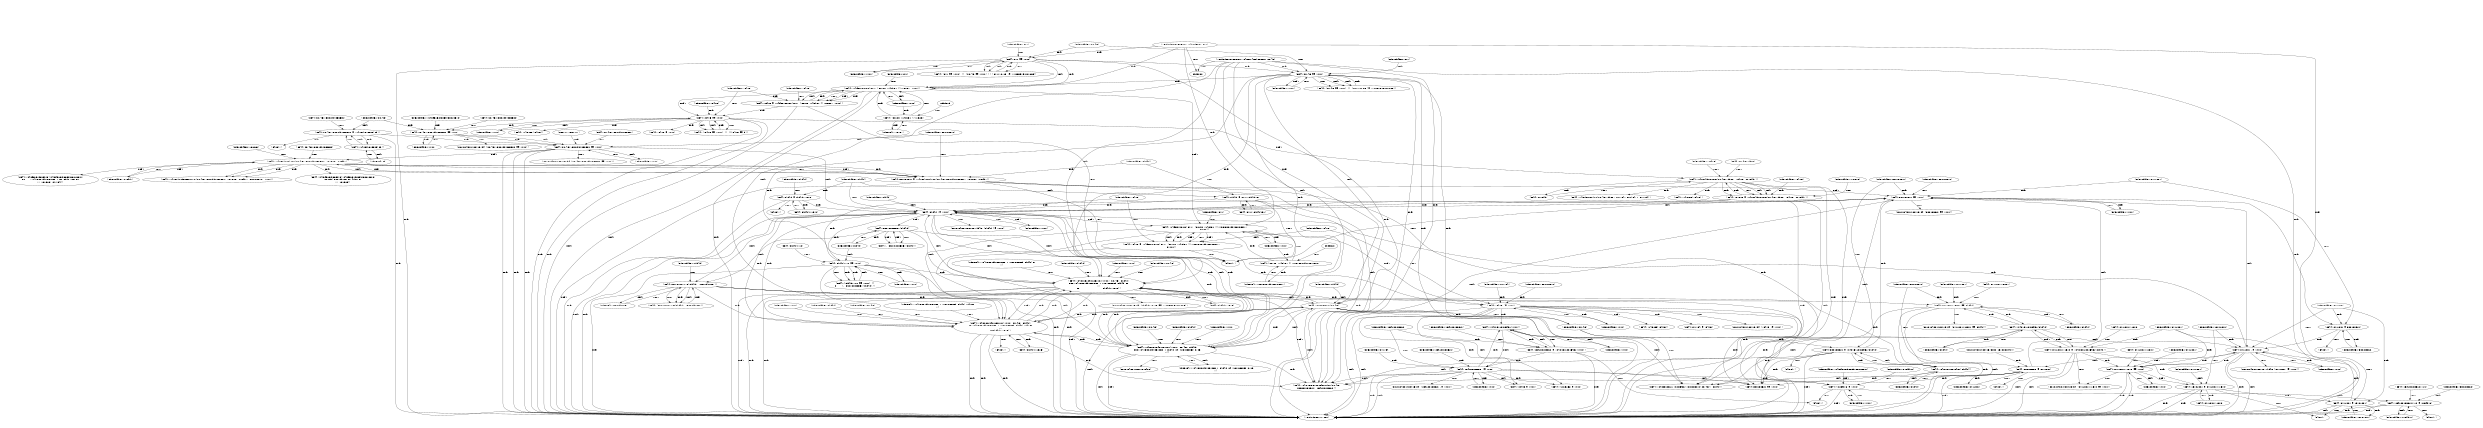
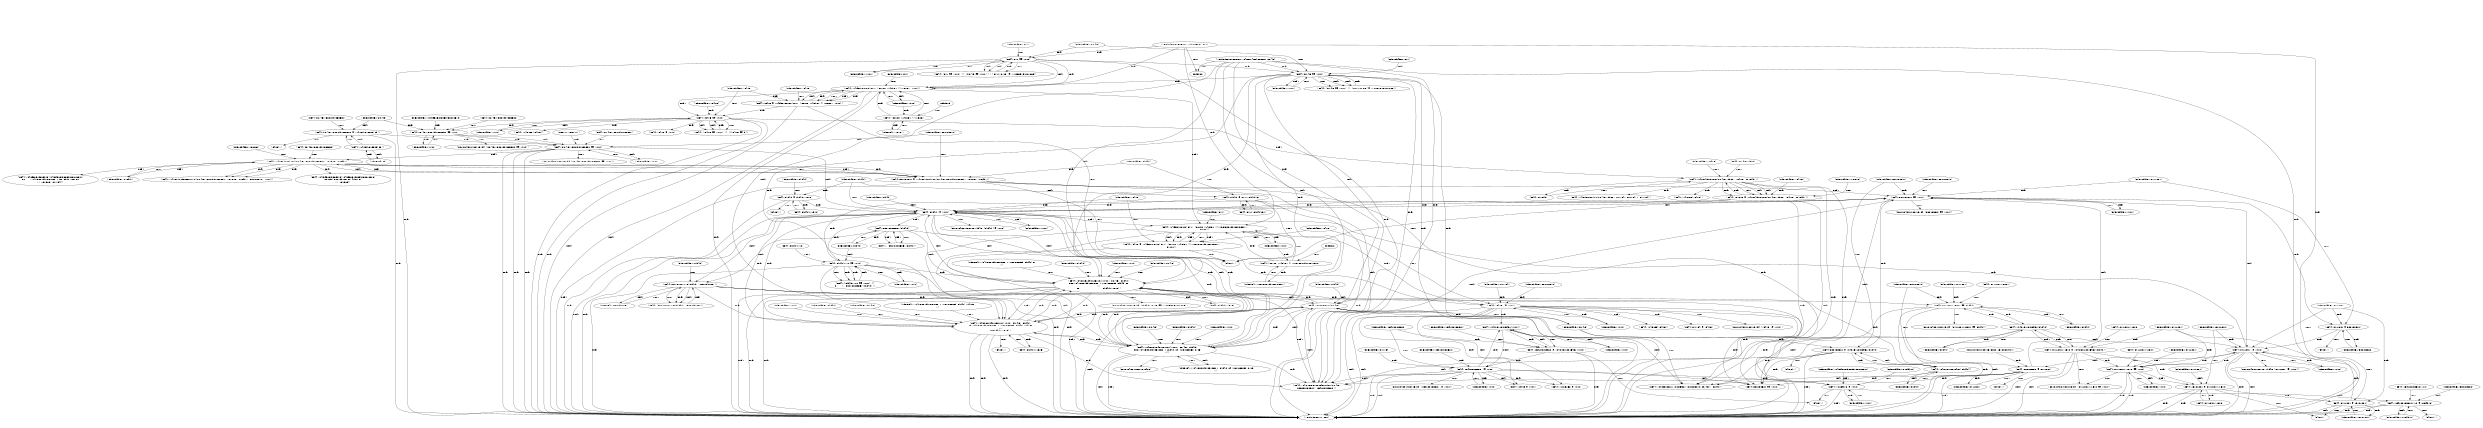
edge "(Call,style->attributeSets = xmlHashCreate(10))" -> "(Call,xmlHashCreate(10))": removed, label "CFG:"
edge "(Literal,10)" -> "(Call,xmlHashCreate(10))": label "AST: " -> "CFG: "
